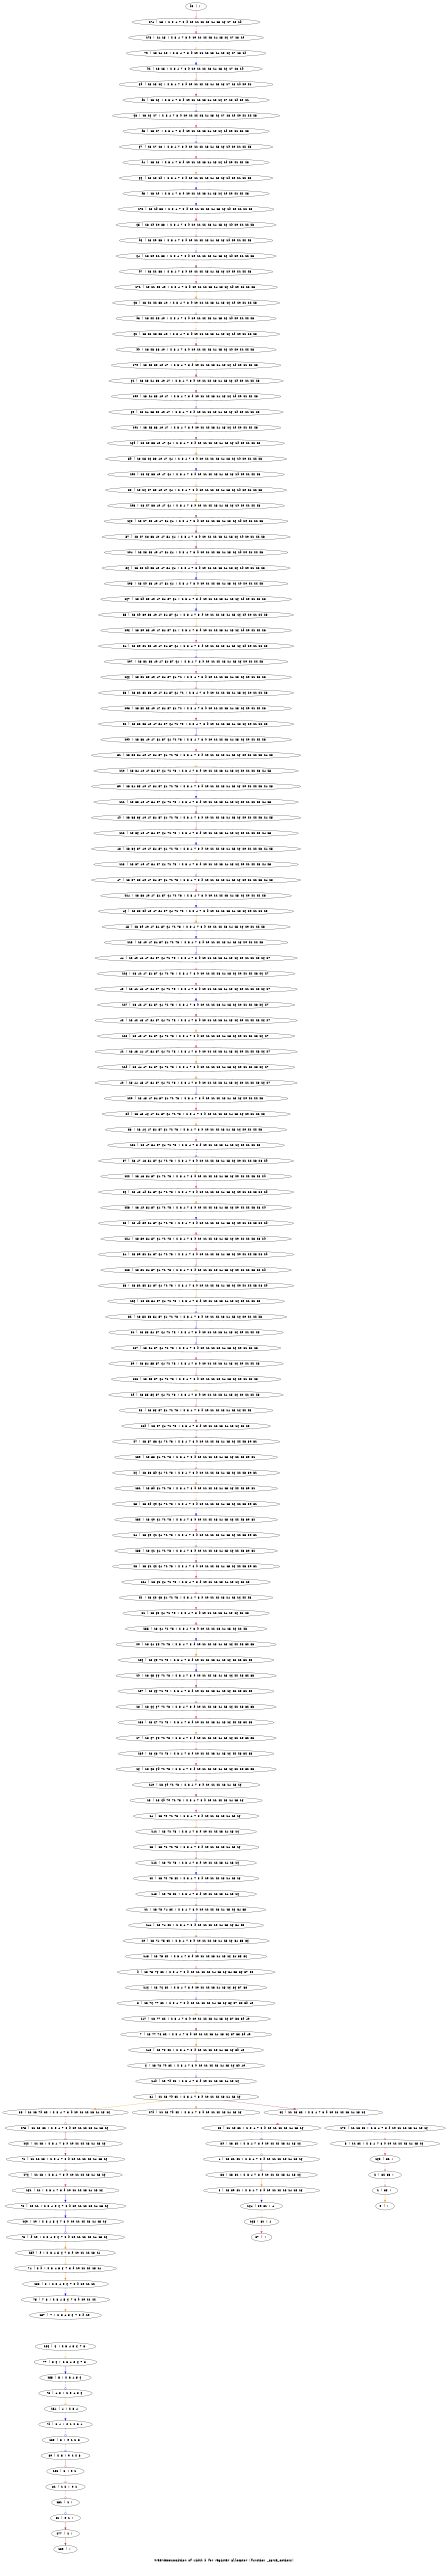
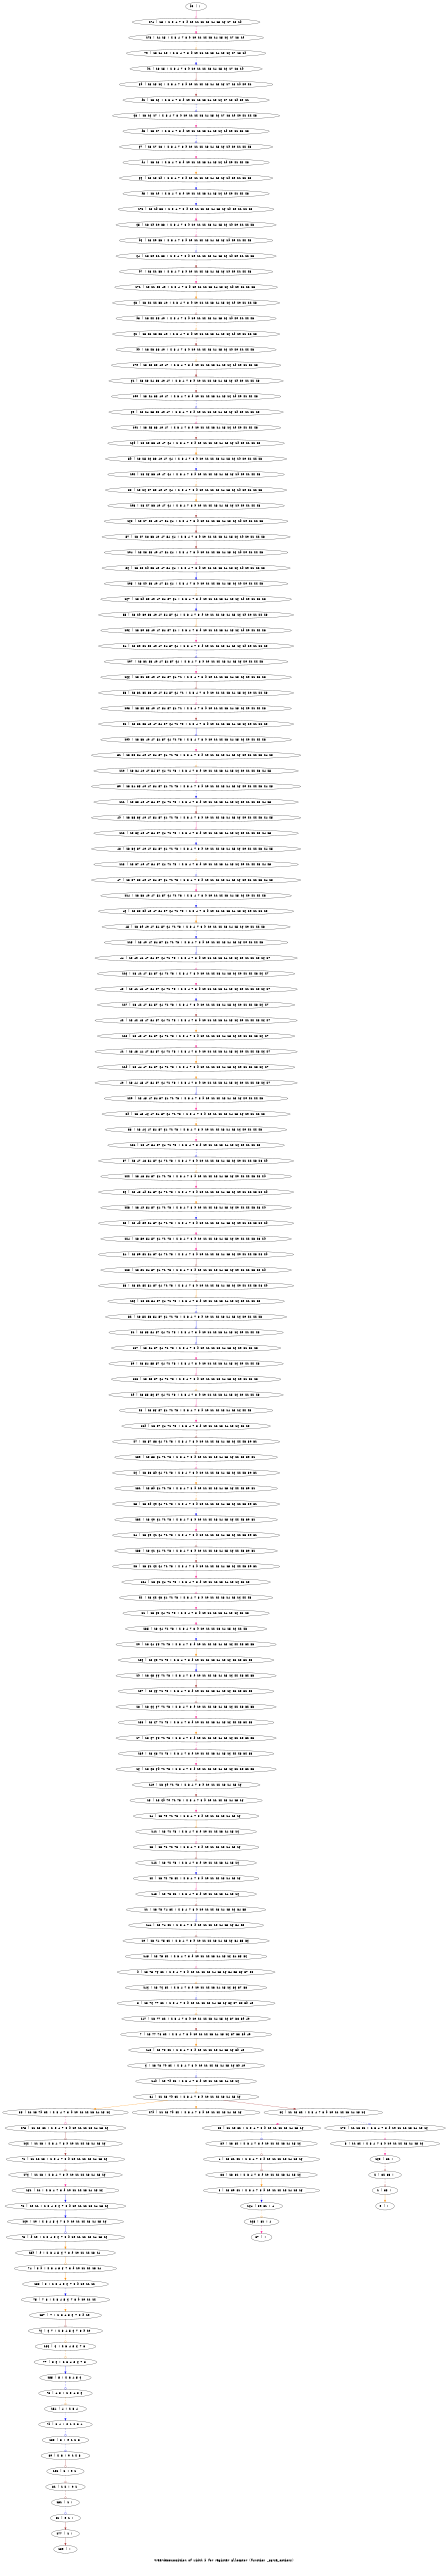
edge "148 | 13 78 82 : 2 3 4 7 8 9 10 11 12 13 14 15 16 39 40" -> "6 | 13 78 79 82 : 2 3 4 7 8 9 10 11 12 13 14 15 16 39 40": removed
node "76 | 6 7 : 2 3 4 5 6 7 8 9 10": added
